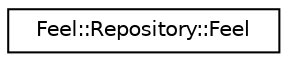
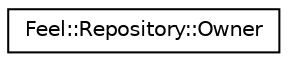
node "Feel::Repository::Feel": label "Feel::Repository::Feel" -> "Feel::Repository::Owner"
